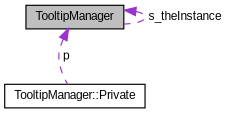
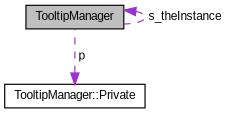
edge "TooltipManager::Private" -> "TooltipManager": reversed
